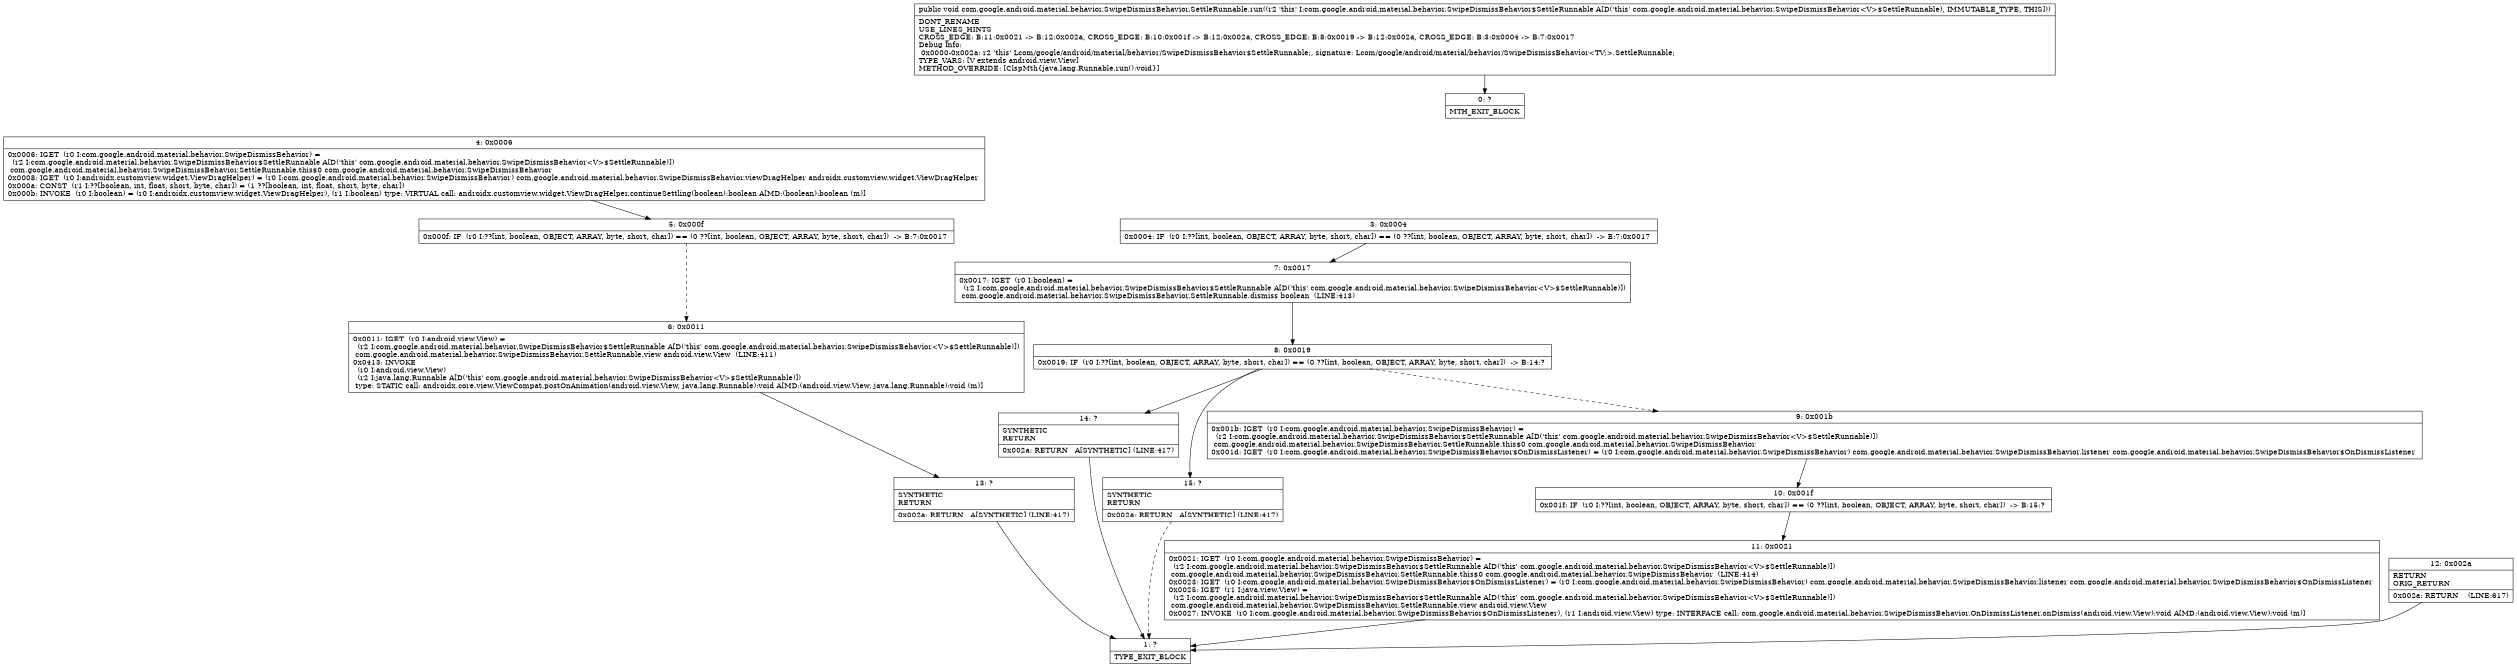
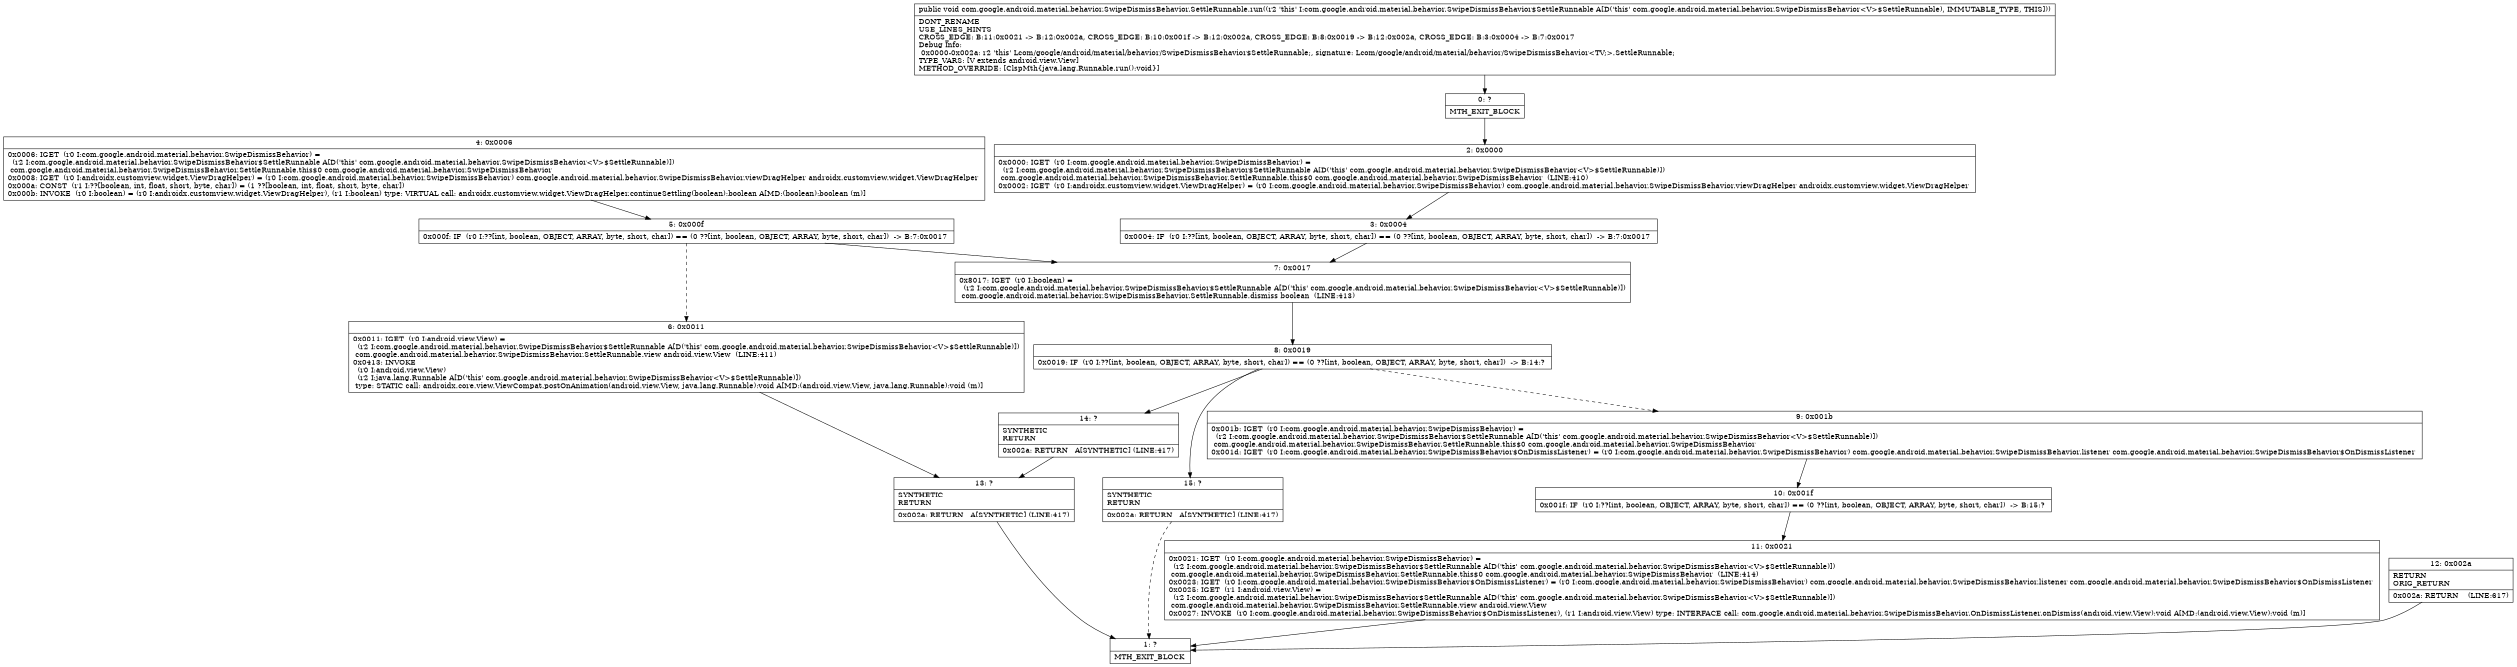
node "2: 0x0000": added
edge "5: 0x000f" -> "7: 0x0017": added
node "7: 0x0017": text "0x0017: IGET  (r0 I:boolean) =" -> "0x8017: IGET  (r0 I:boolean) ="
edge "14: ?" -> "1: ?": now "14: ?" -> "13: ?"
node "11: 0x0021": text "0x0025: IGET  (r1 I:java.view.View) =" -> "0x0025: IGET  (r1 I:android.view.View) ="
node "1: ?": text "TYPE_EXIT_BLOCK" -> "MTH_EXIT_BLOCK"
